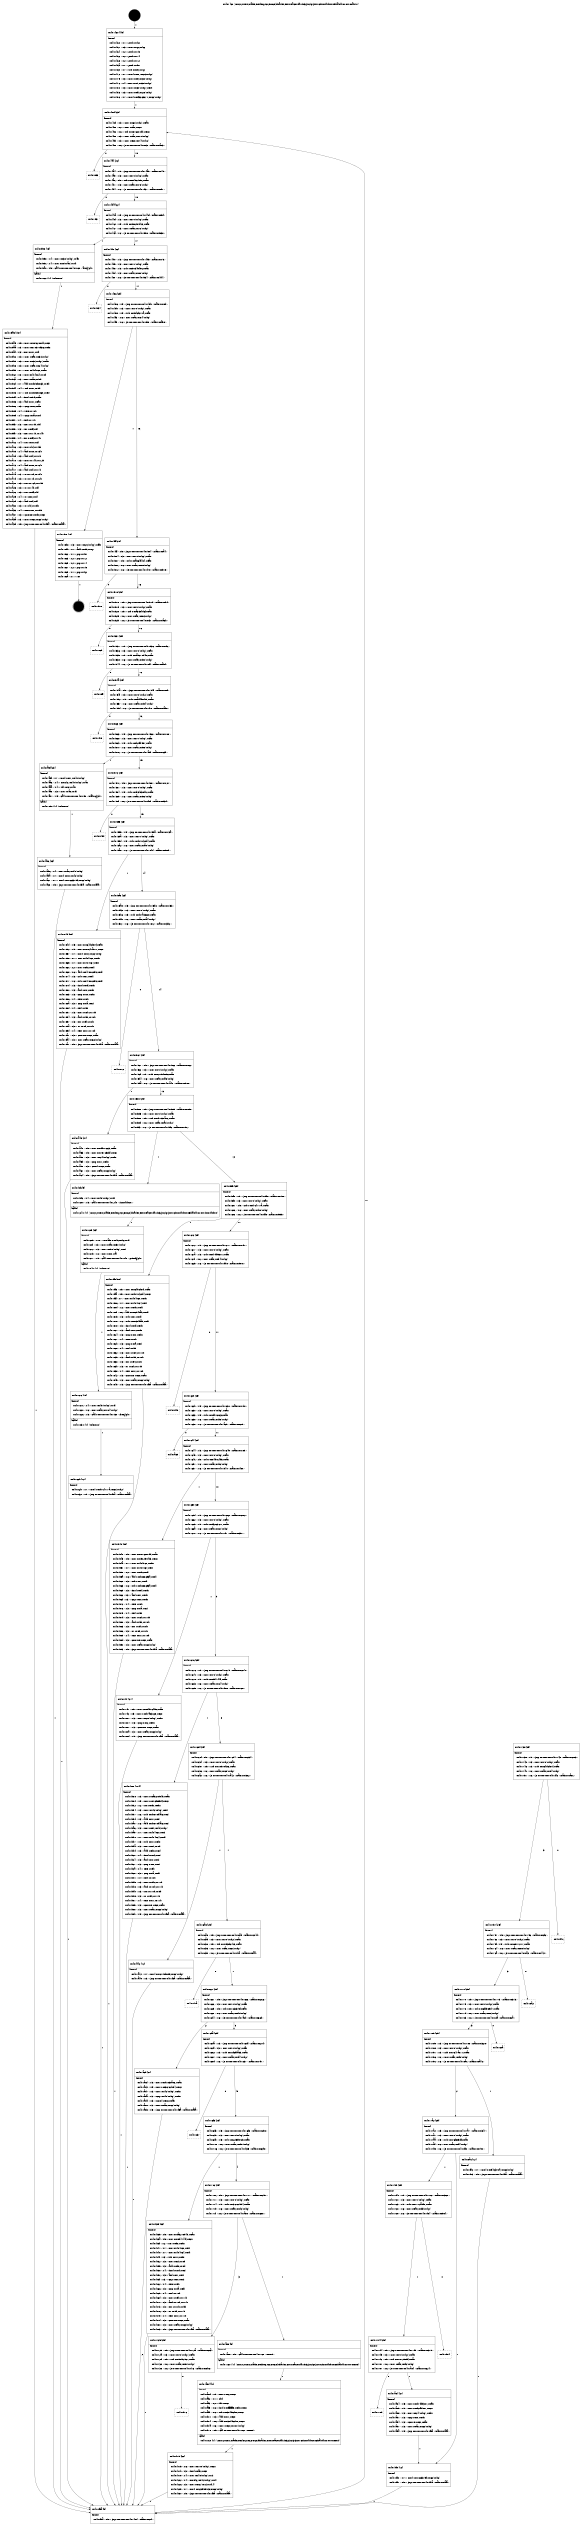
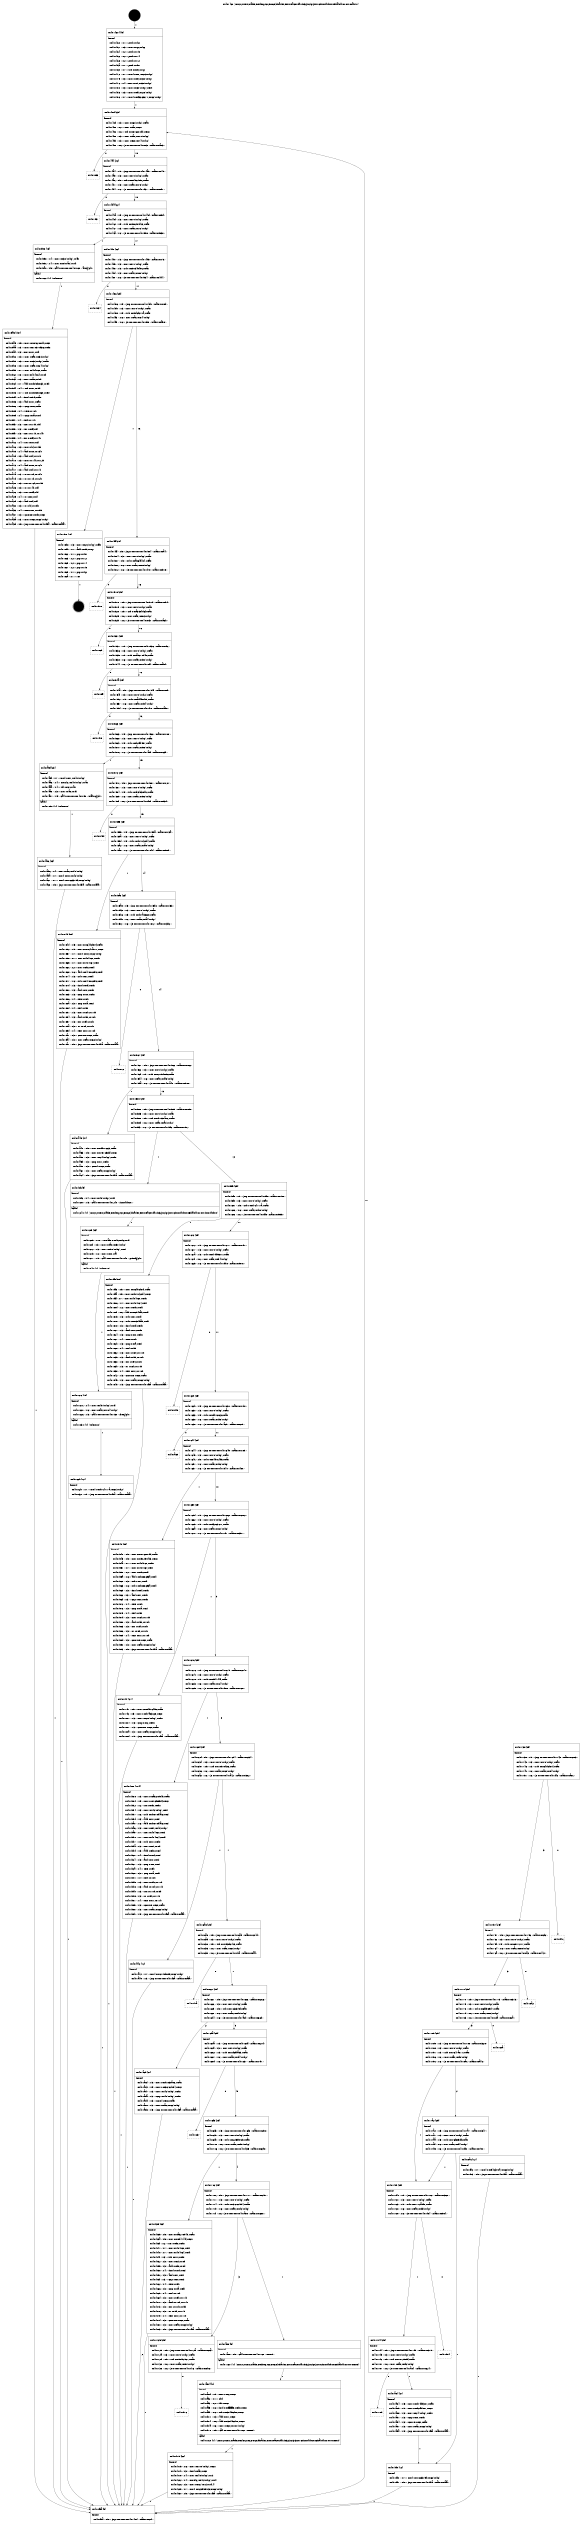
edge "0x401789 [25]" -> "0x401eac [12]": now "0x401789 [25]" -> "0x4017bb [25]"
